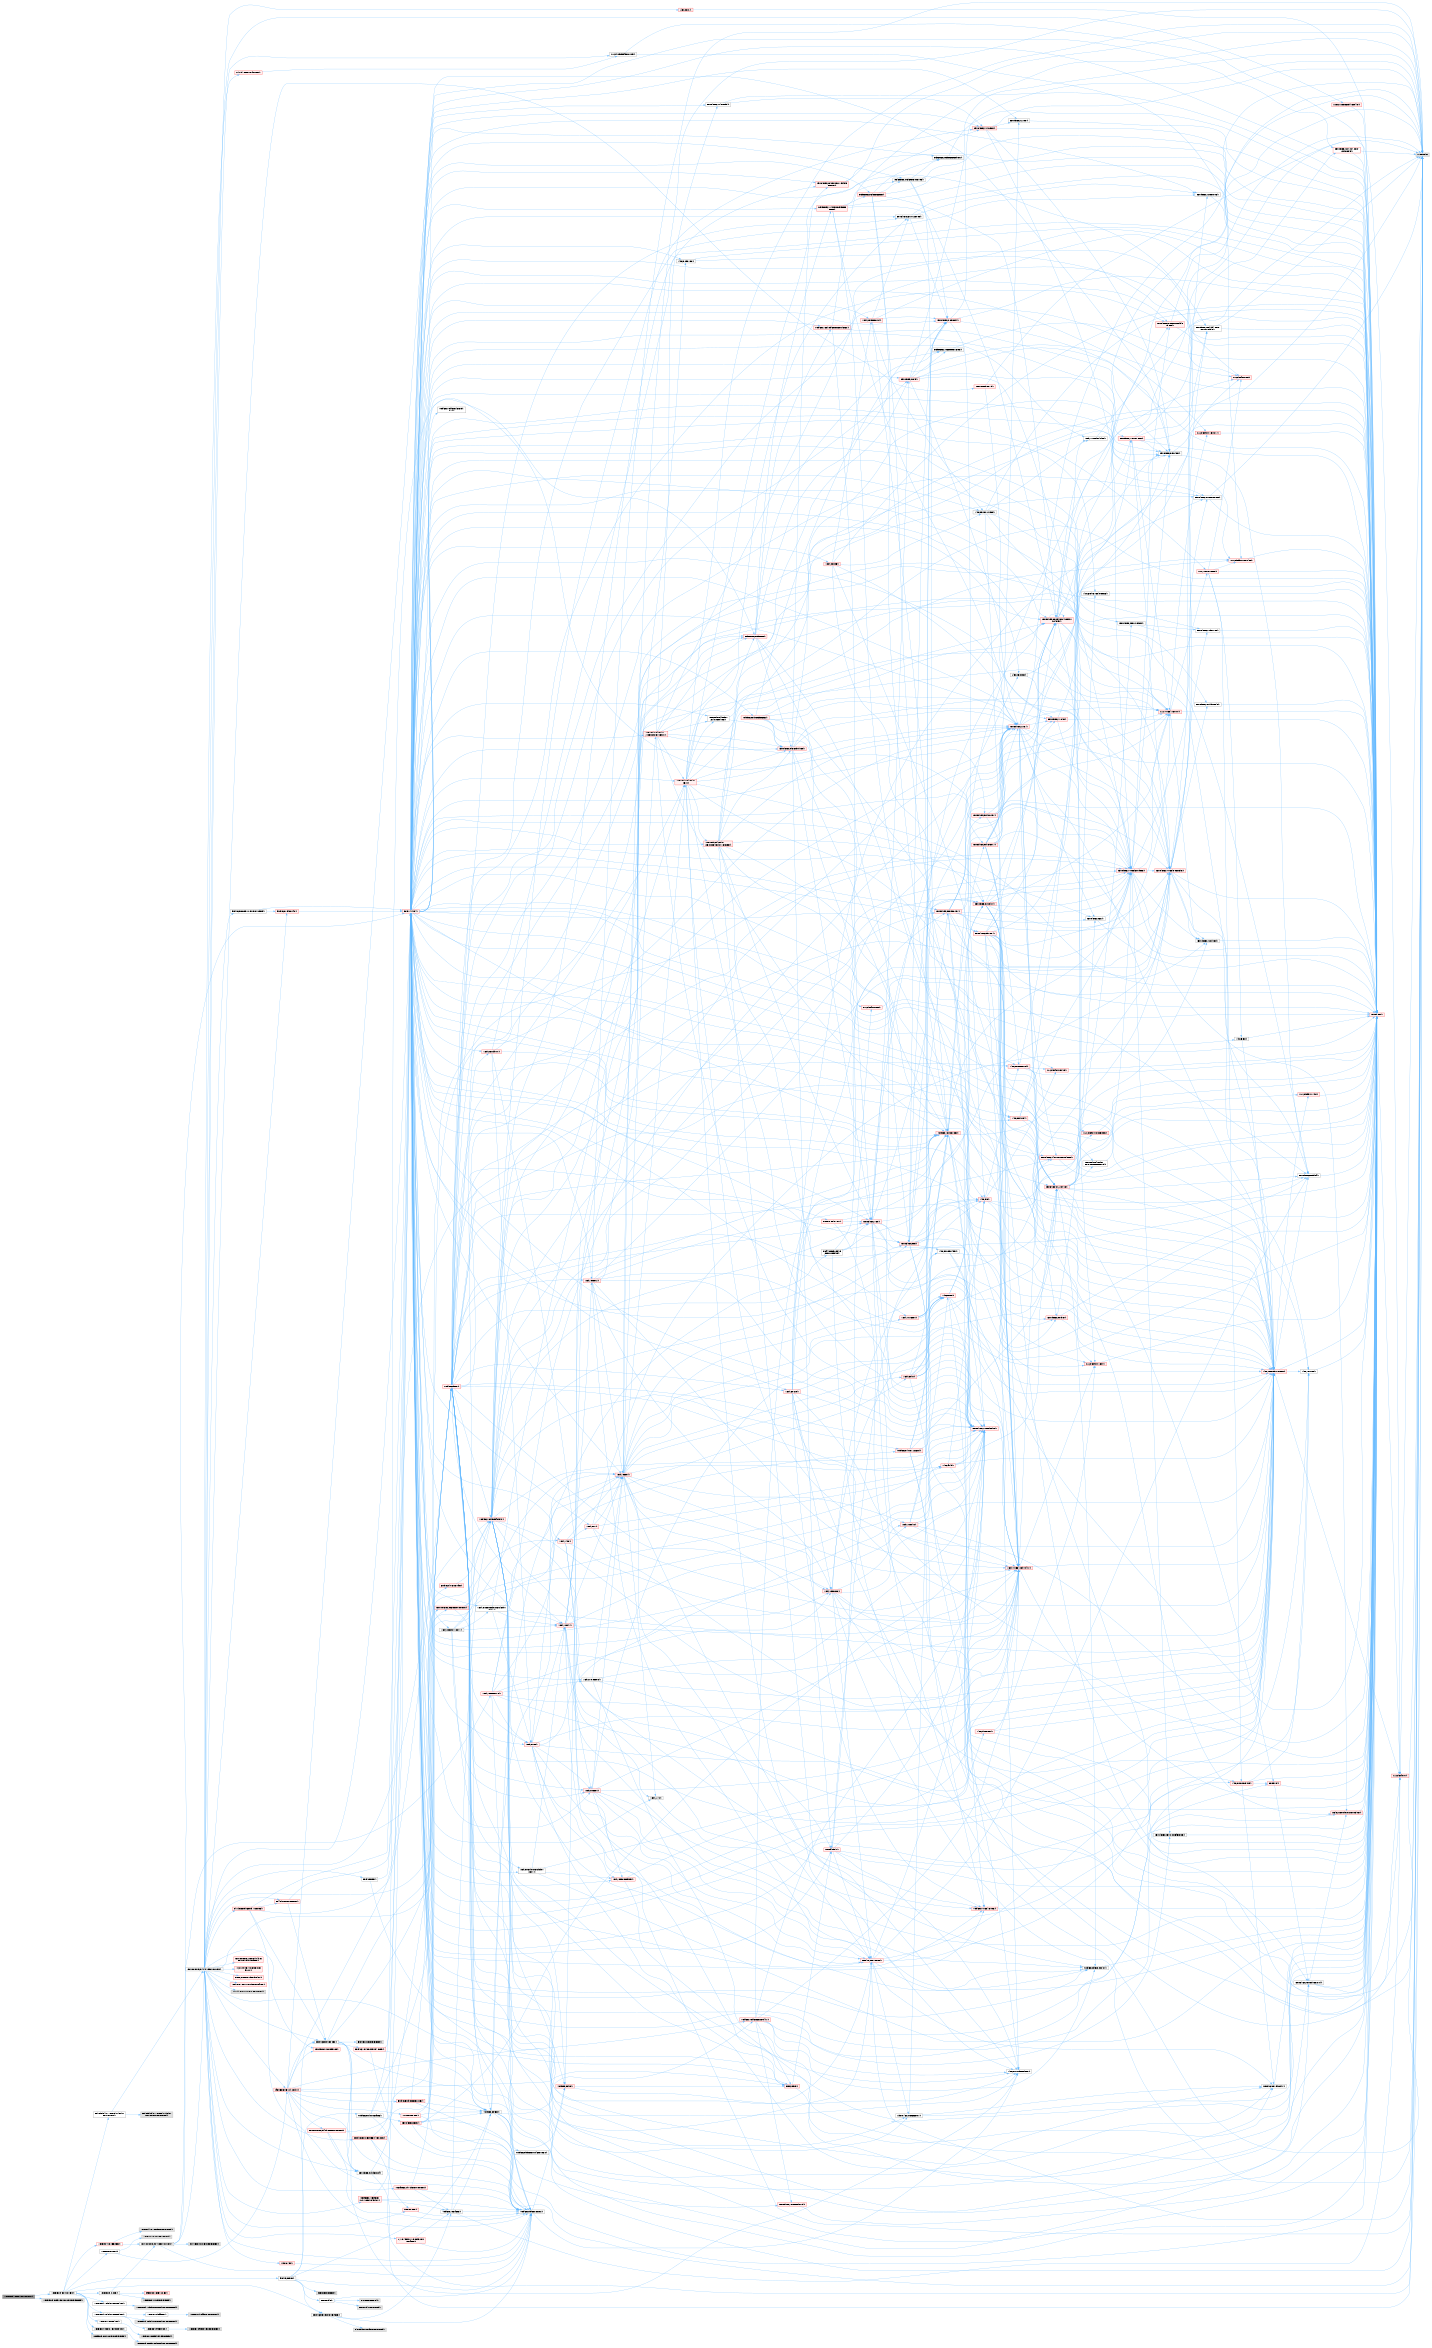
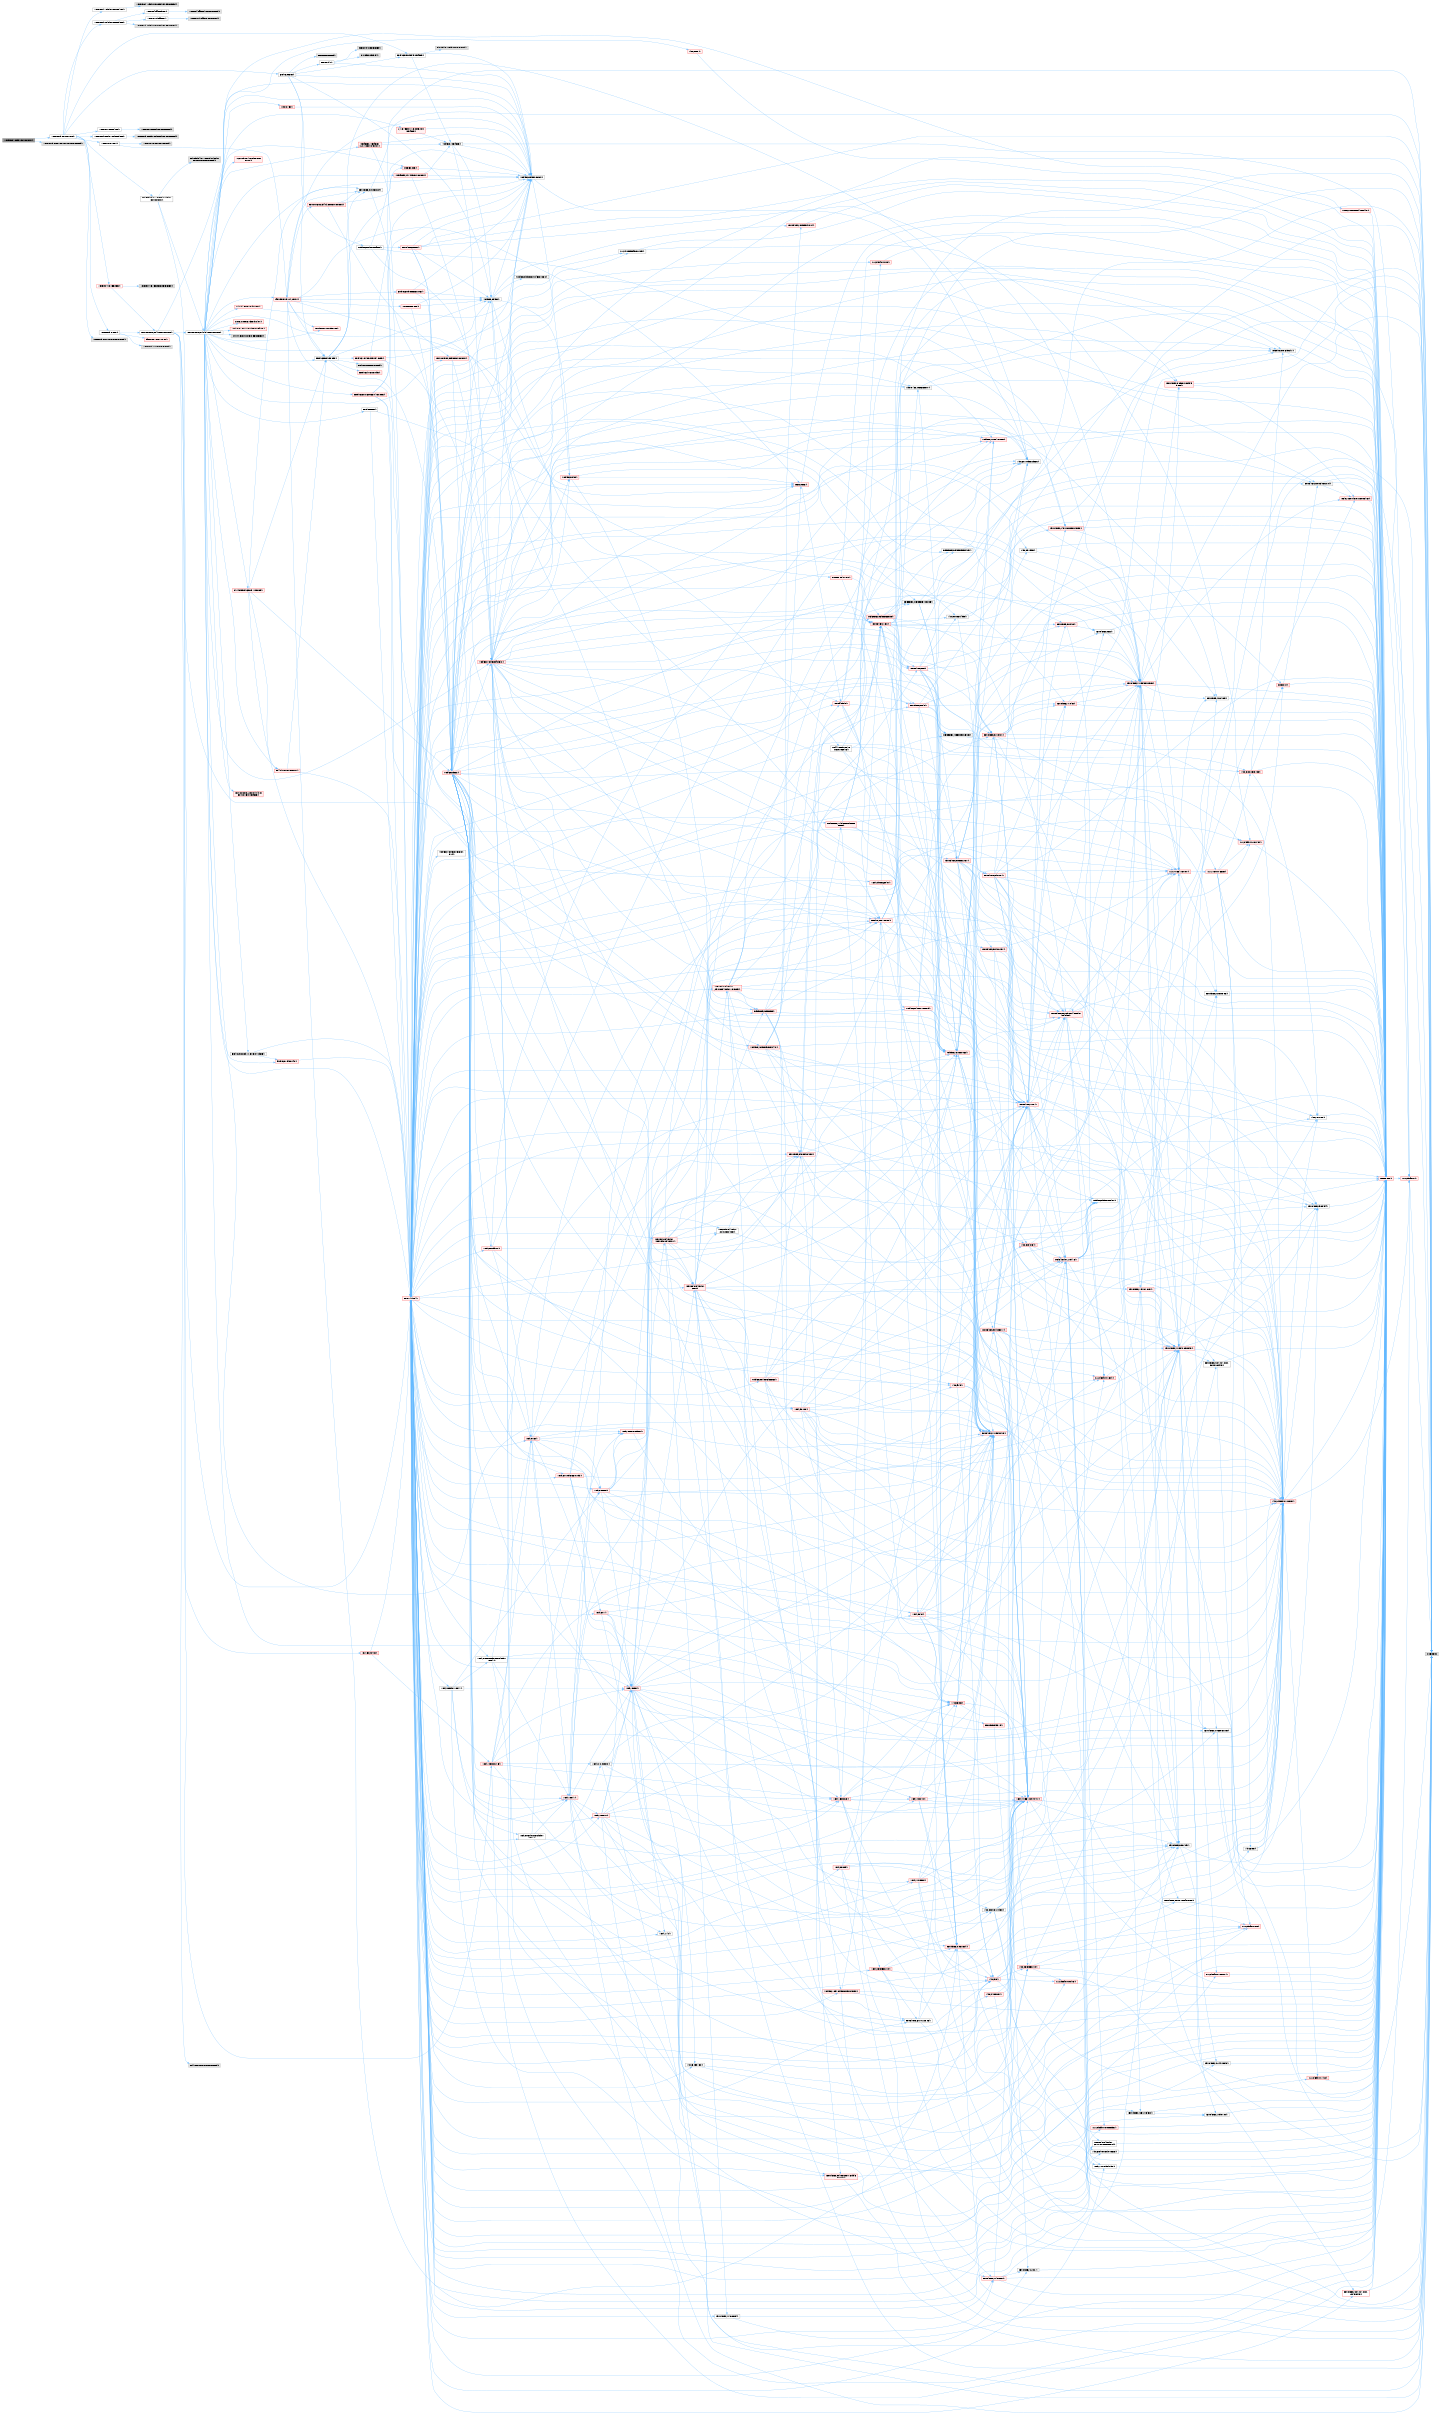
node "Math/Float16Color.h": added
node "Math/Misc.h": label "Math/Misc.h" -> "Math/BoxSphereBounds.h"
edge "Engine/TimerHandle.h" -> "UObject/UObjectGlobals.h": now "Engine/NaniteAssemblyData.h" -> "UObject/UObjectGlobals.h"
node "Curves/Spline.h": added
